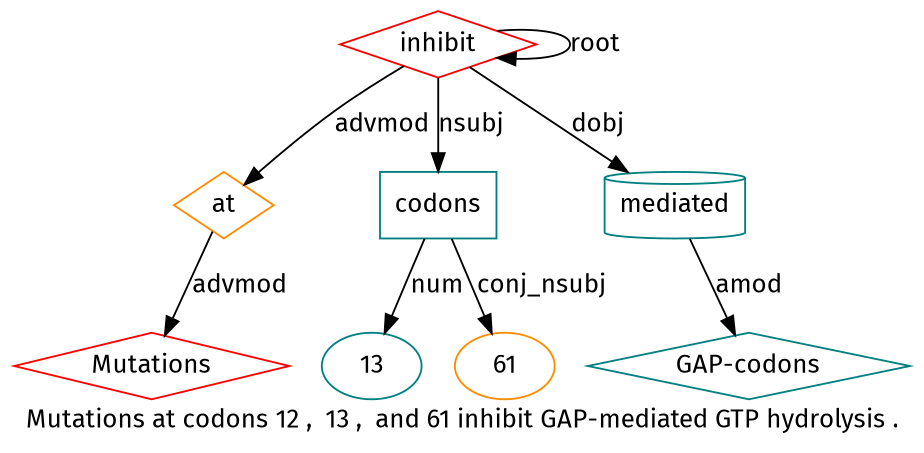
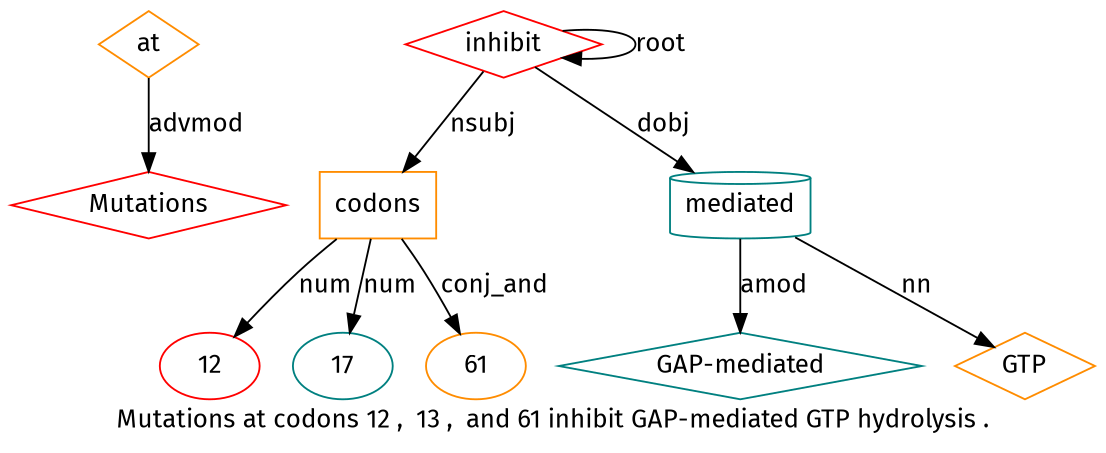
edge "inhibit" -> "at": removed, label "advmod"
node "codons": color teal -> darkorange
edge "codons" -> "61": label "conj_nsubj" -> "conj_and"
node "12": added
node "13": label "13" -> "17"
node "GAP-codons": label "GAP-codons" -> "GAP-mediated"
node "GTP": added
